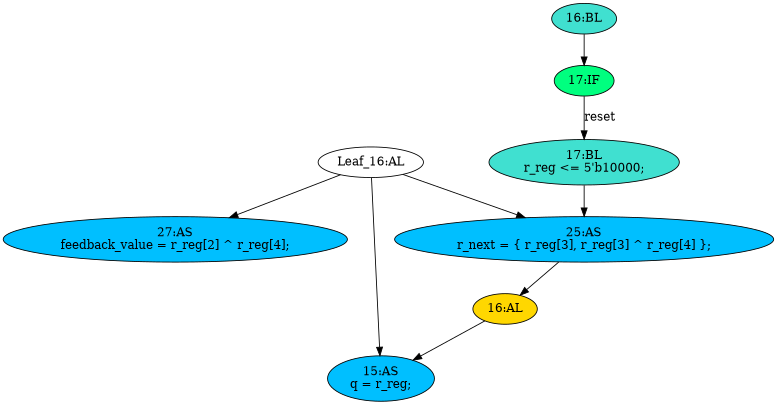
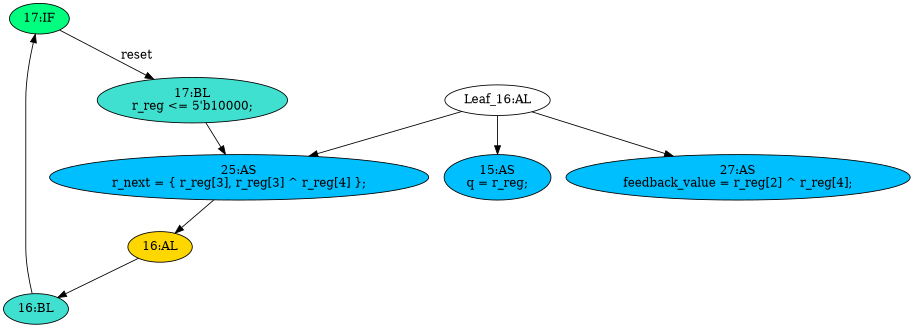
edge "16:AL" -> "15:AS q = r_reg;": now "16:AL" -> "16:BL"
